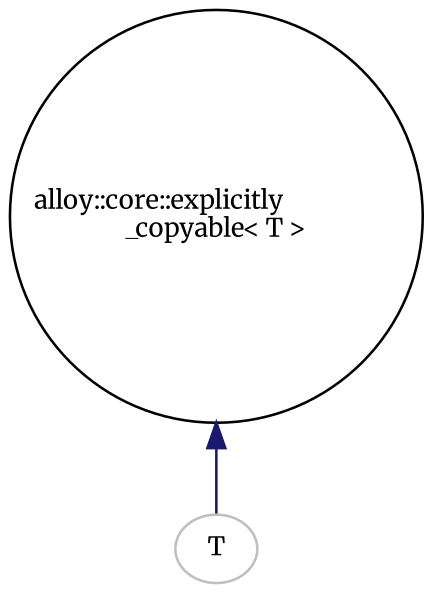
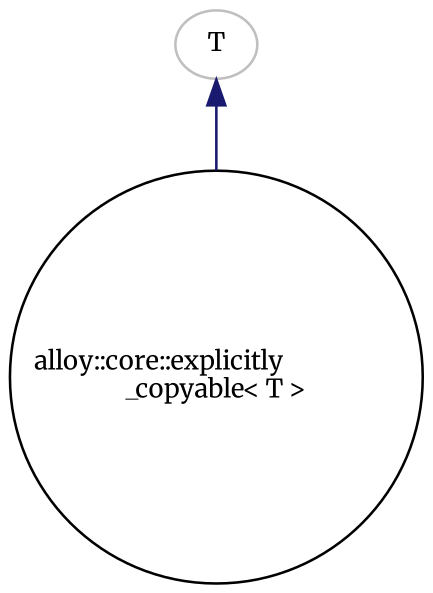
edge "T" -> "alloy::core::explicitly _copyable< T >": reversed
